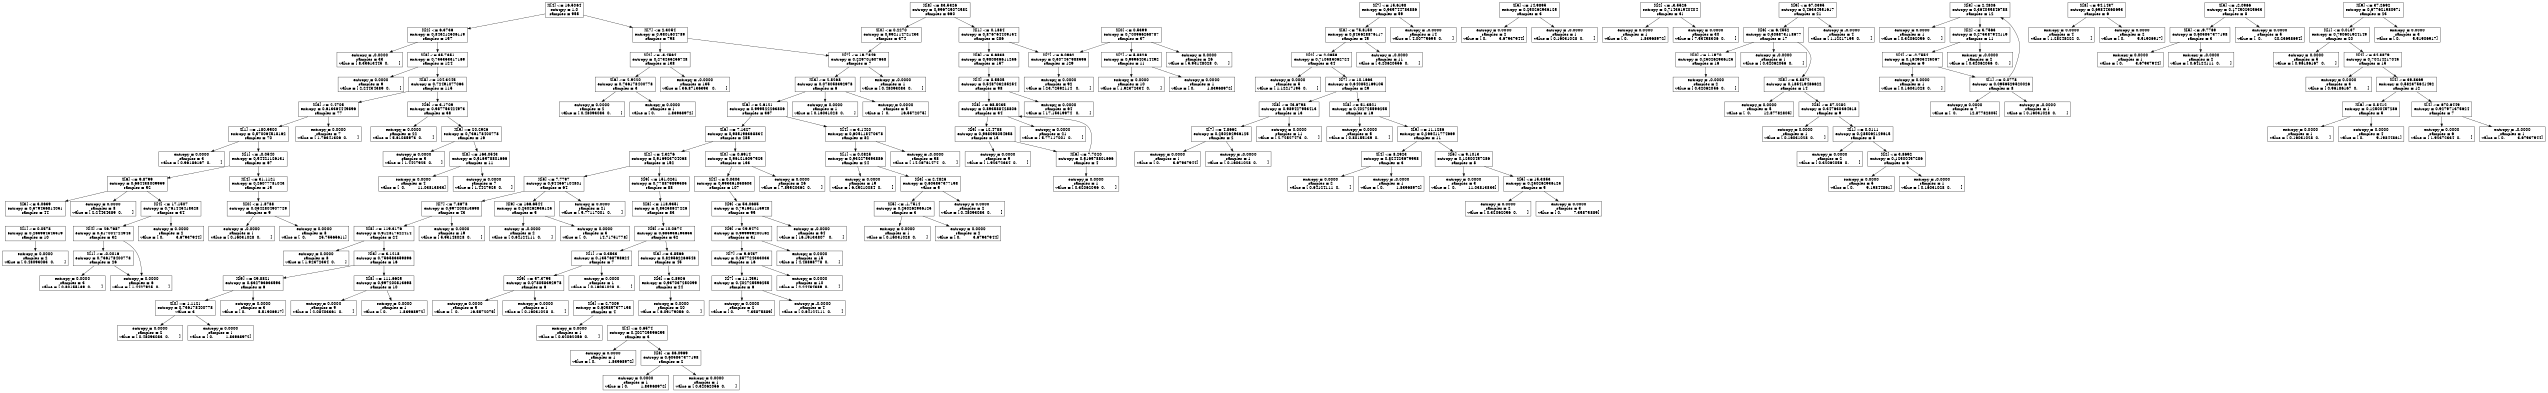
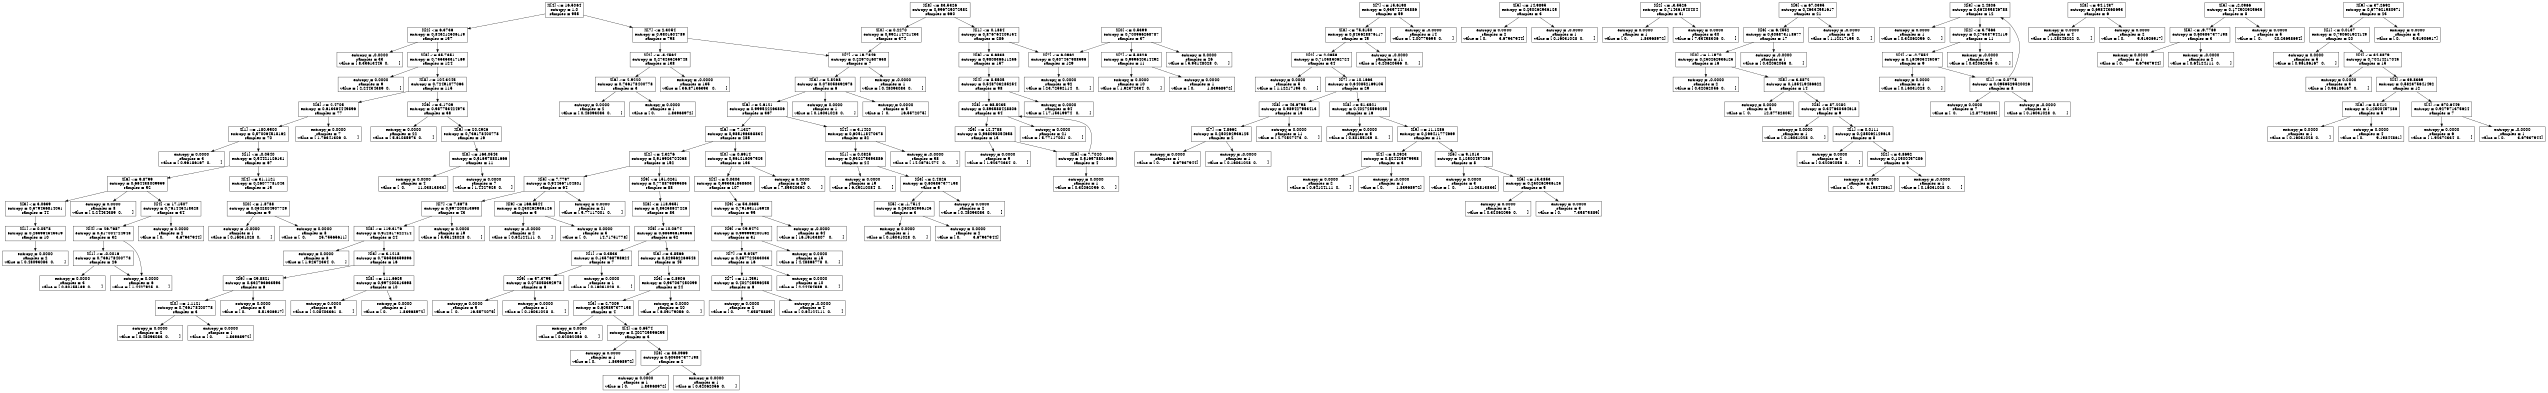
edge "X[6] <= 6.4552 entropy = 0.306873118677 samples = 17" -> "X[5] <= 3.8872 entropy = 0.185419486622 samples = 14": now "X[0] <= 1.1970 entropy = 0.250262936125 samples = 16" -> "X[5] <= 3.8872 entropy = 0.185419486622 samples = 14"
node "entropy = 0.0000 samples = 5 value = [ 1.4427925  0.       ]": removed
edge "X[4] <= 31.1121 entropy = 0.26077781043 samples = 15" -> "X[0] <= 1.8788 entropy = 0.0542804907729 samples = 9": removed
edge "X[3] <= 3.0639 entropy = 0.579456814051 samples = 44" -> "X[1] <= 0.0578 entropy = 0.263964543519 samples = 10": added
edge "X[3] <= 2.8906 entropy = 0.937037250099 samples = 24" -> "X[3] <= 2.7009 entropy = 0.605857377198 samples = 4": added
node "X[0] <= 1.1121 entropy = 0.736178400778 value = 3": label "X[0] <= 1.1121 entropy = 0.736178400778 value = 3" -> "X[0] <= 1.1121 entropy = 0.736178400778 samples = 3"
edge "X[3] <= 2.7009 entropy = 0.605857377198 samples = 4" -> "X[4] <= 0.6574 entropy = 0.402725596255 samples = 3": added
